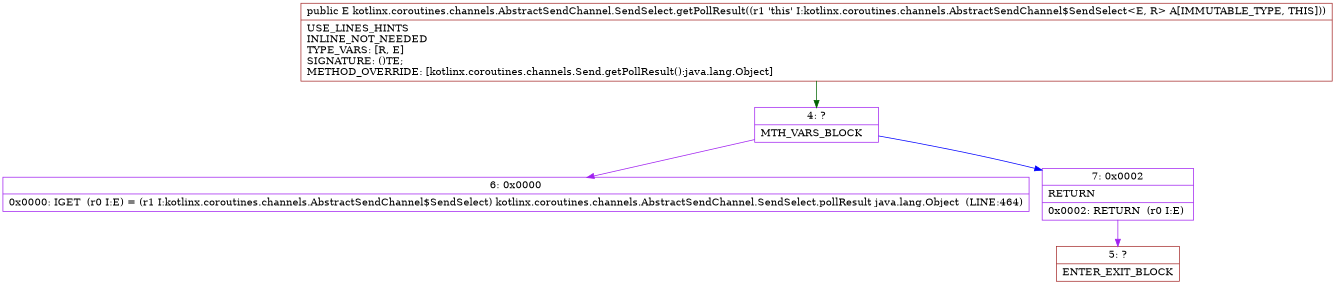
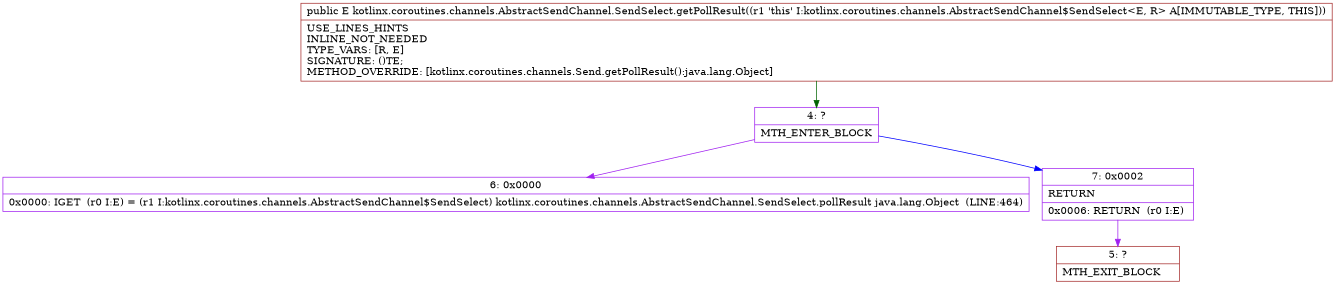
node "4: ?": text "MTH_VARS_BLOCK" -> "MTH_ENTER_BLOCK"
node "7: 0x0002": text "0x0002: RETURN  (r0 I:E)" -> "0x0006: RETURN  (r0 I:E)"
node "5: ?": text "ENTER_EXIT_BLOCK" -> "MTH_EXIT_BLOCK"
